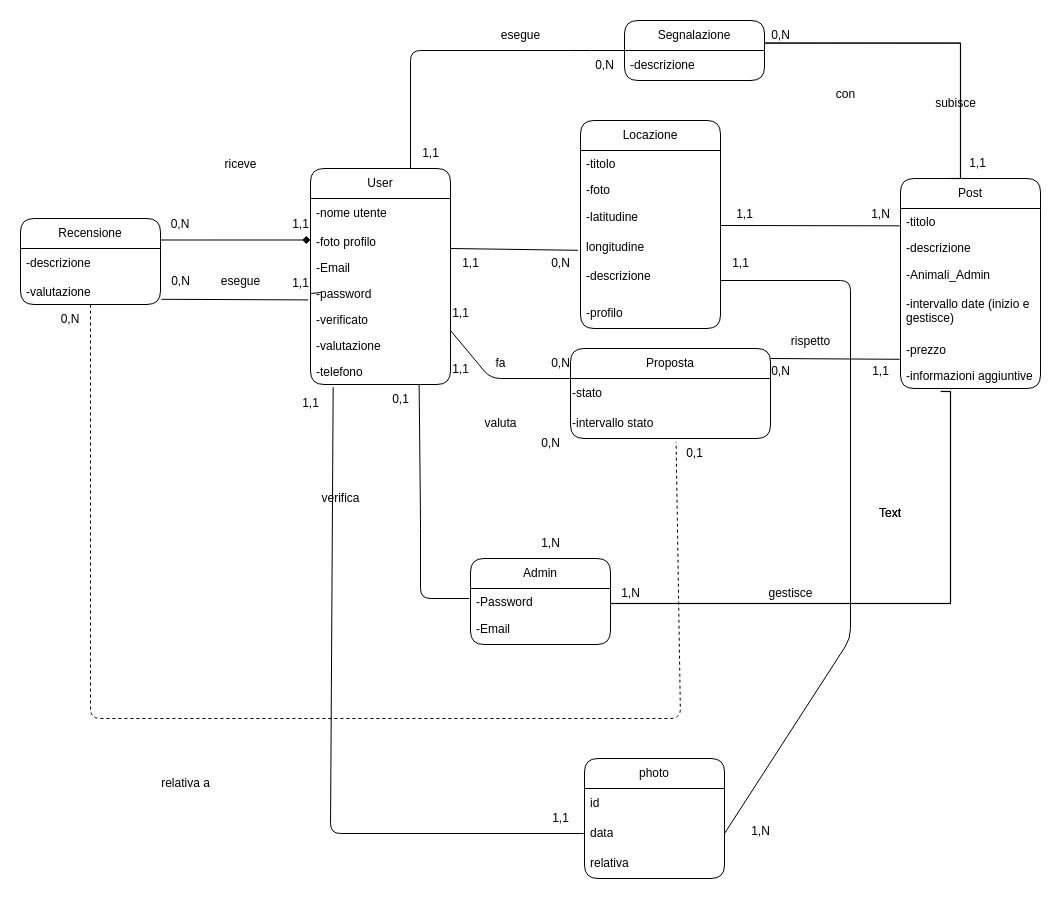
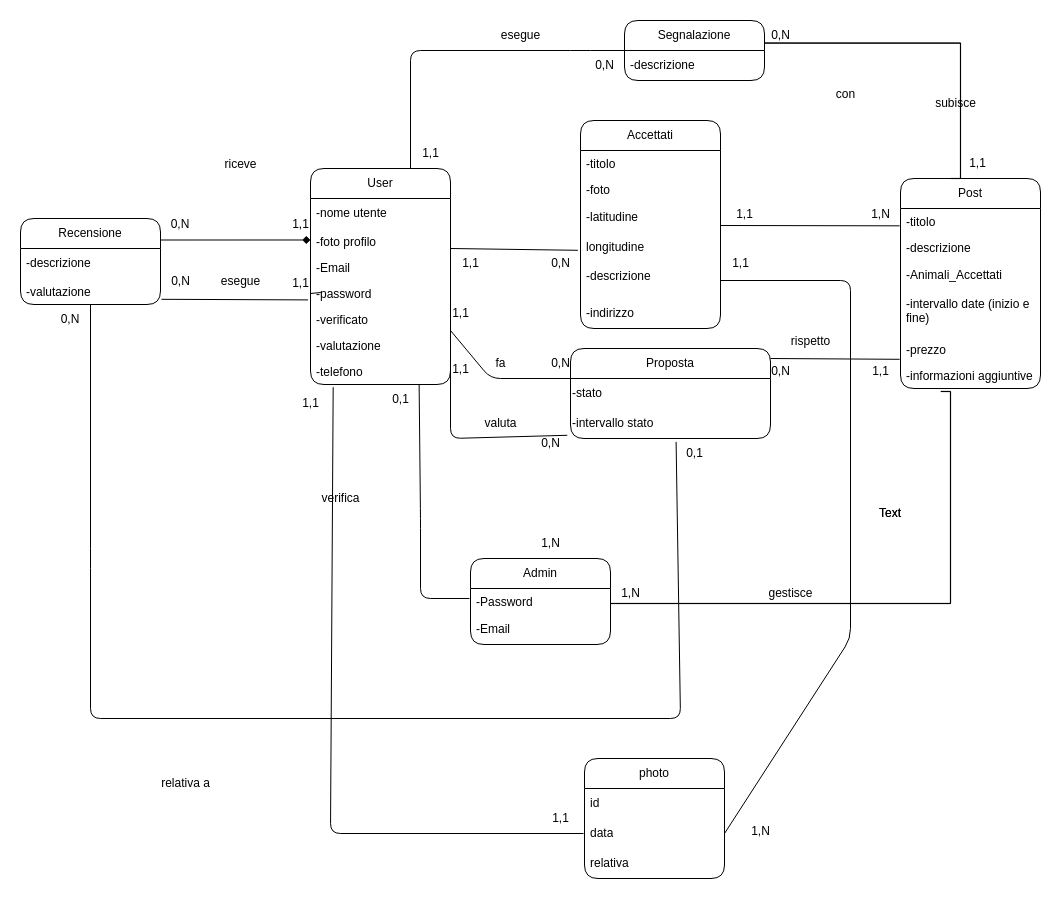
node "Locazione": label "Locazione" -> "Accettati"
node "-Animali_Admin": label "-Animali_Admin" -> "-Animali_Accettati"
node "-intervallo date (inizio e gestisce)": label "-intervallo date (inizio e gestisce)" -> "-intervallo date (inizio e fine)"
node "-profilo": label "-profilo" -> "-indirizzo"
edge "-telefono" -- "-intervallo stato": added
edge "Recensione" -- "-intervallo stato": style dashed -> solid
